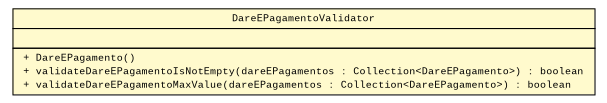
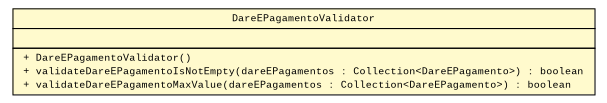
node "DareEPagamentoValidator": text "+ DareEPagamento()" -> "+ DareEPagamentoValidator()"
